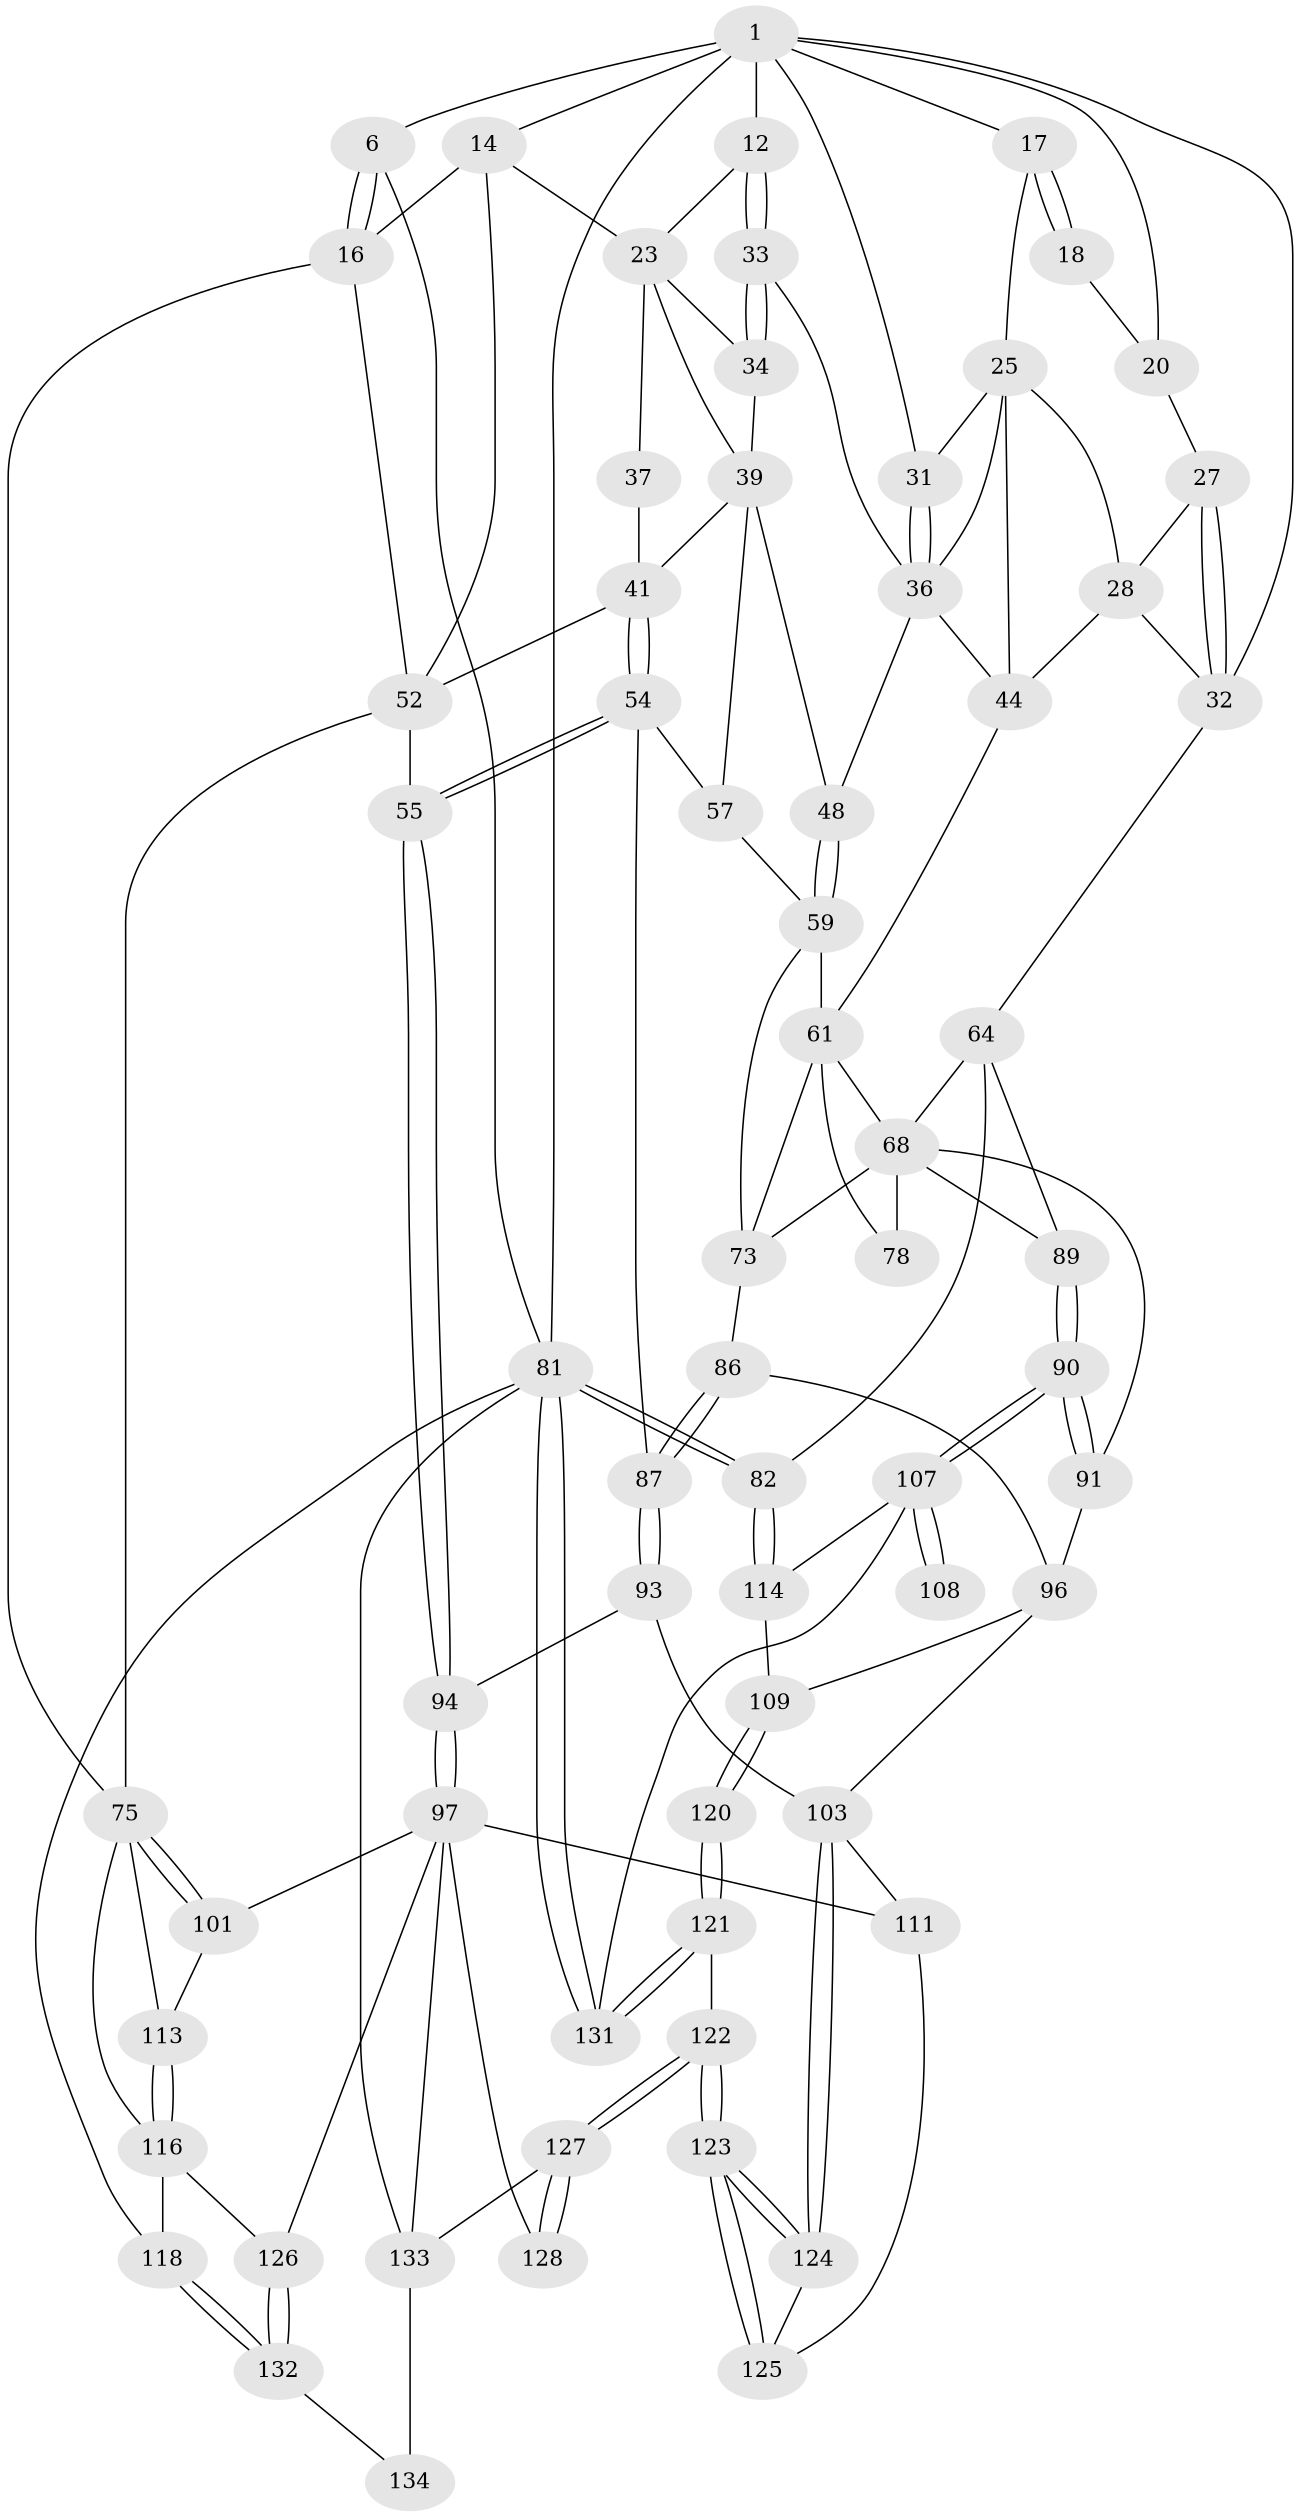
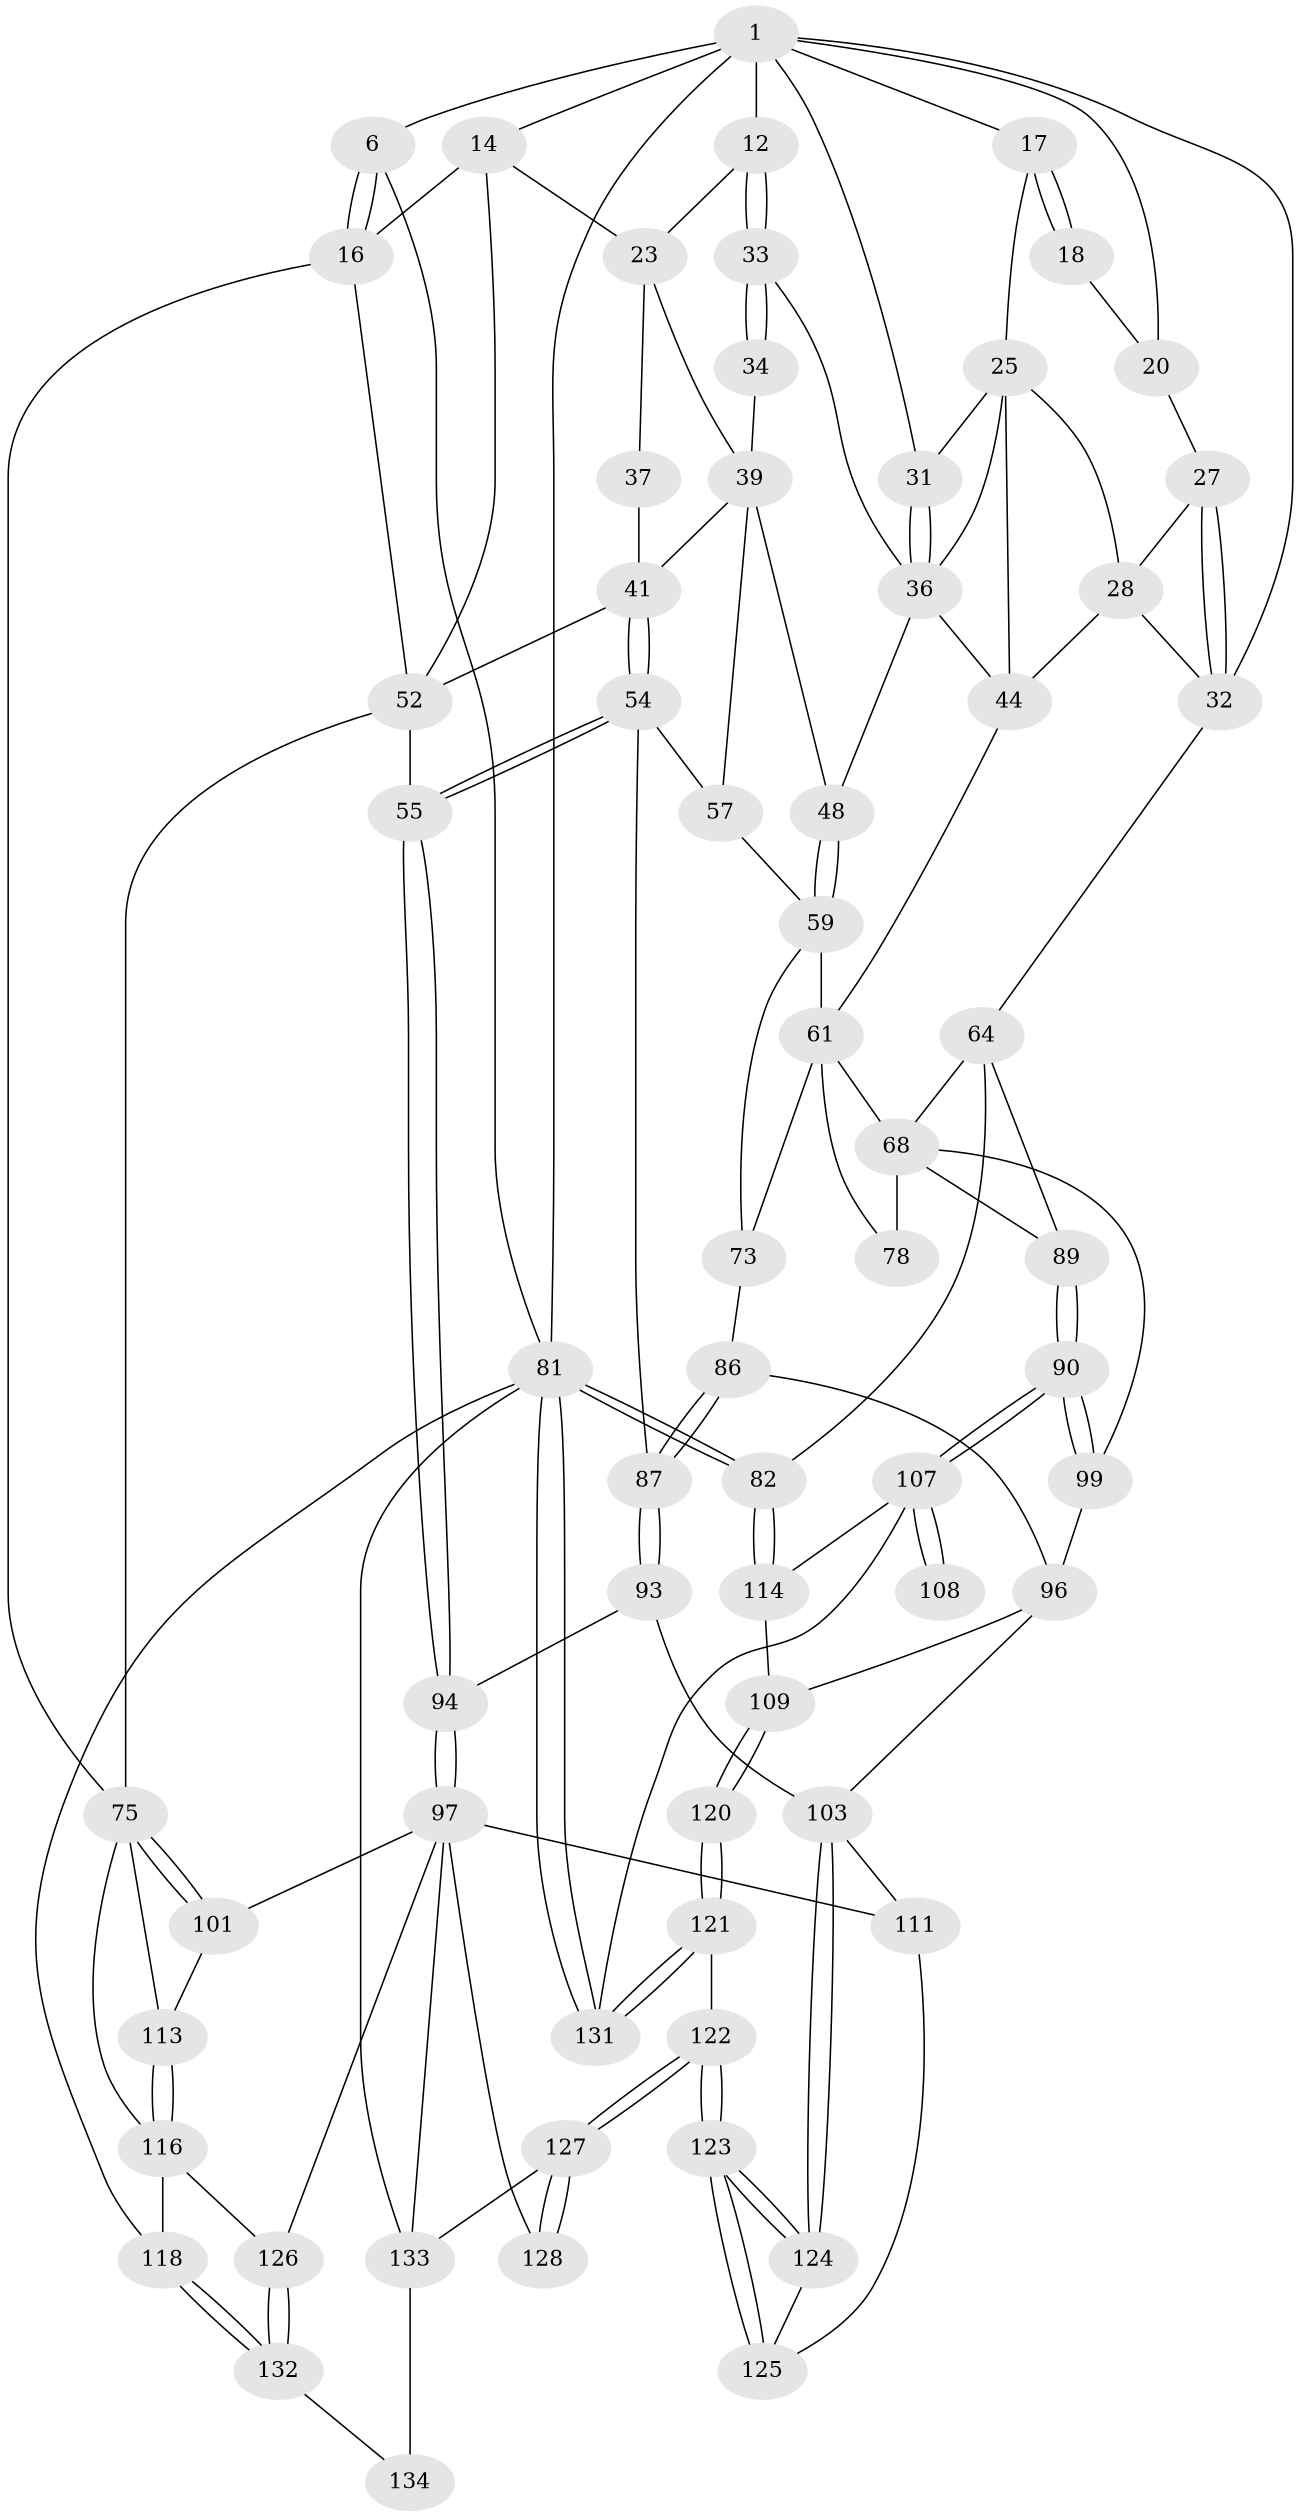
edge "23" -- "34": removed
edge "68" -- "73": removed
node "91": label "91" -> "99"
